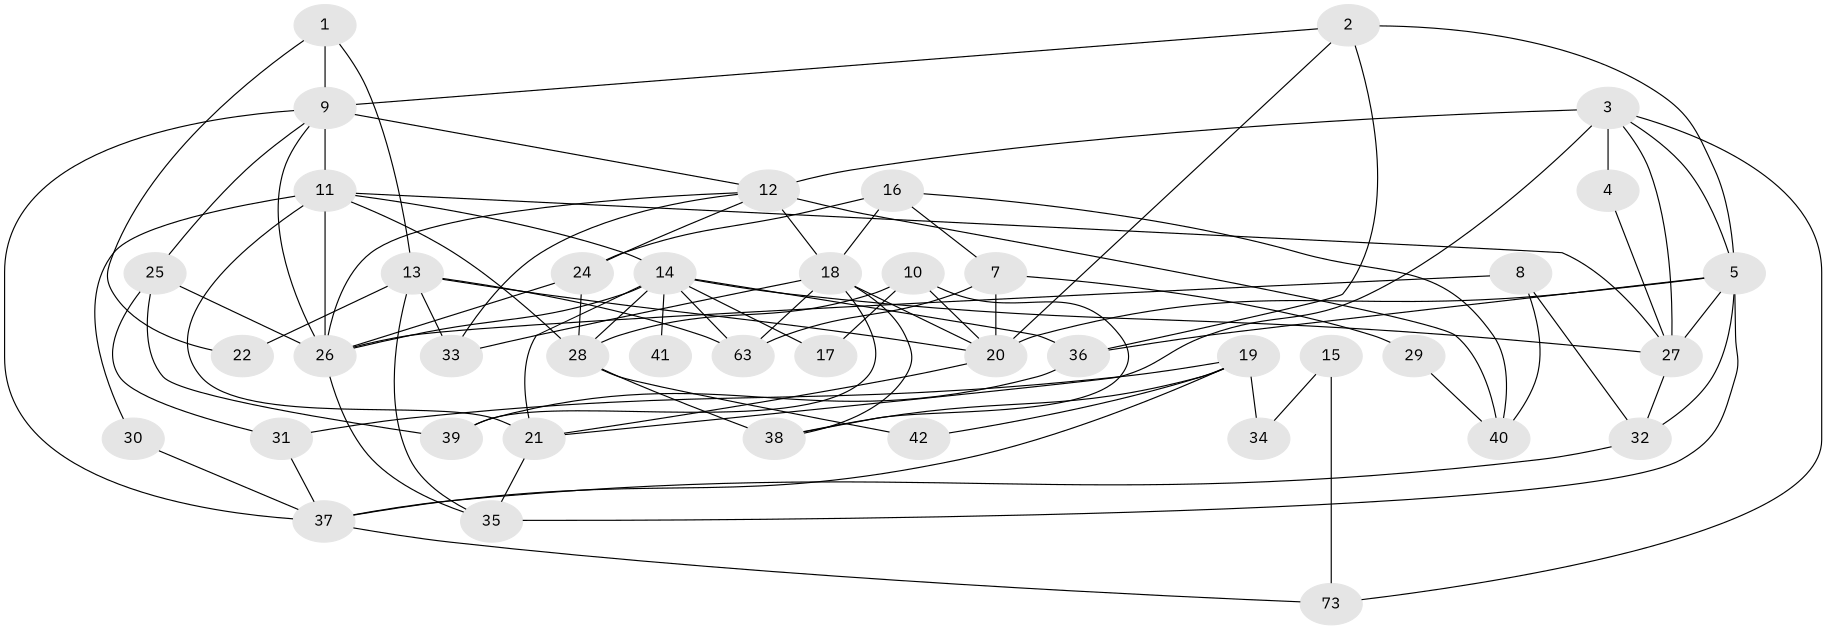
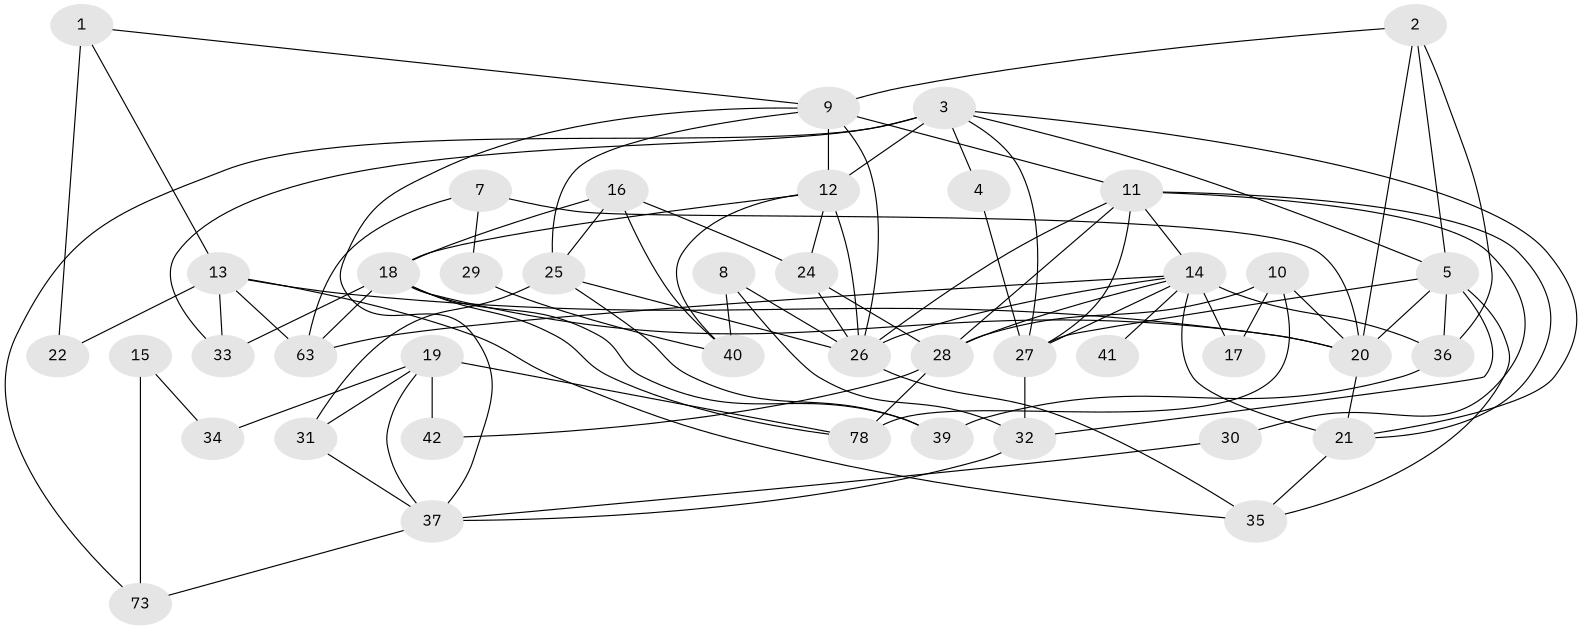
edge "12" -- "33": now "3" -- "33"
edge "16" -- "7": now "16" -- "25"
node "38": label "38" -> "78"
